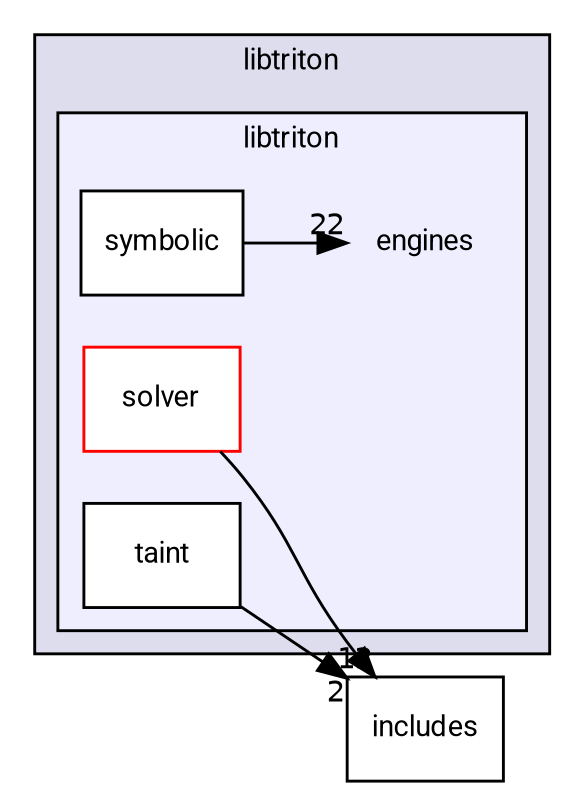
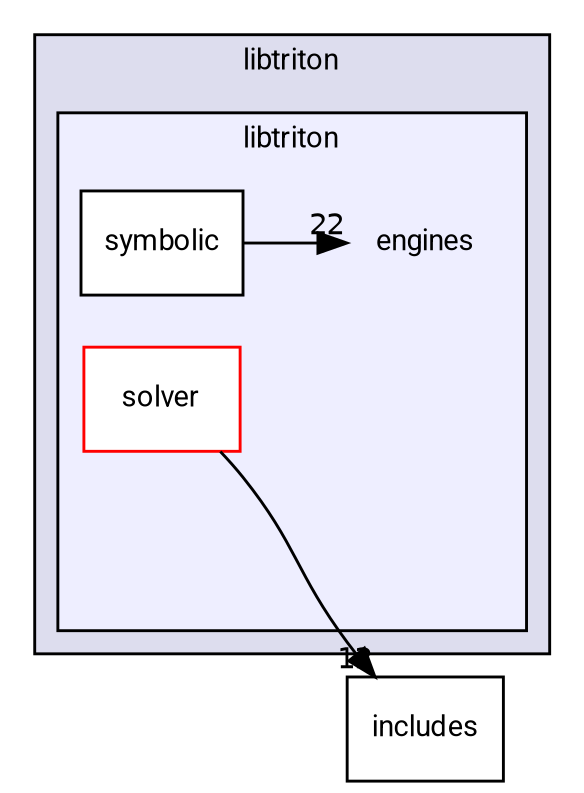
node "taint": removed
